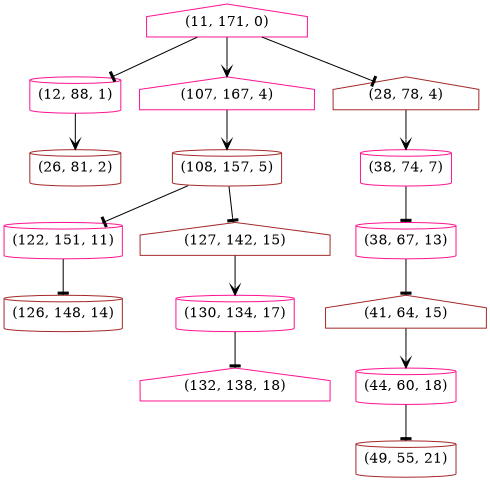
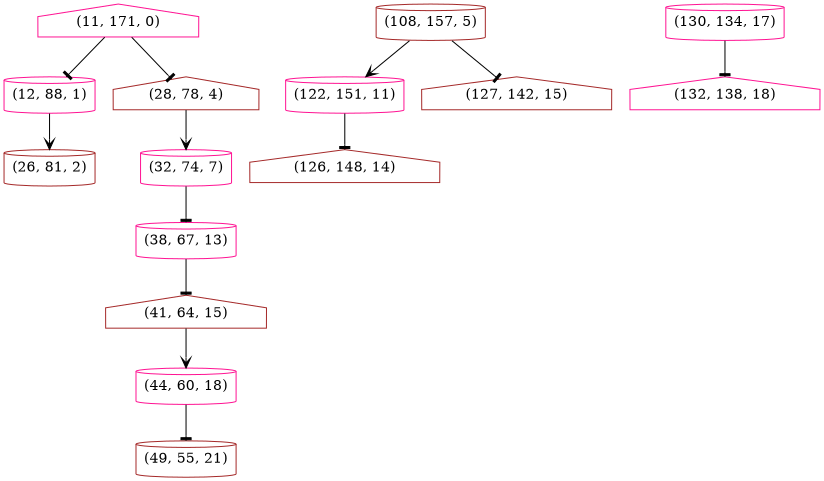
node "(107, 167, 4)": removed
node "(38, 74, 7)": label "(38, 74, 7)" -> "(32, 74, 7)"
edge "(108, 157, 5)" -> "(122, 151, 11)": arrowhead tee -> vee
edge "(127, 142, 15)" -> "(130, 134, 17)": removed
node "(126, 148, 14)": shape cylinder -> house
